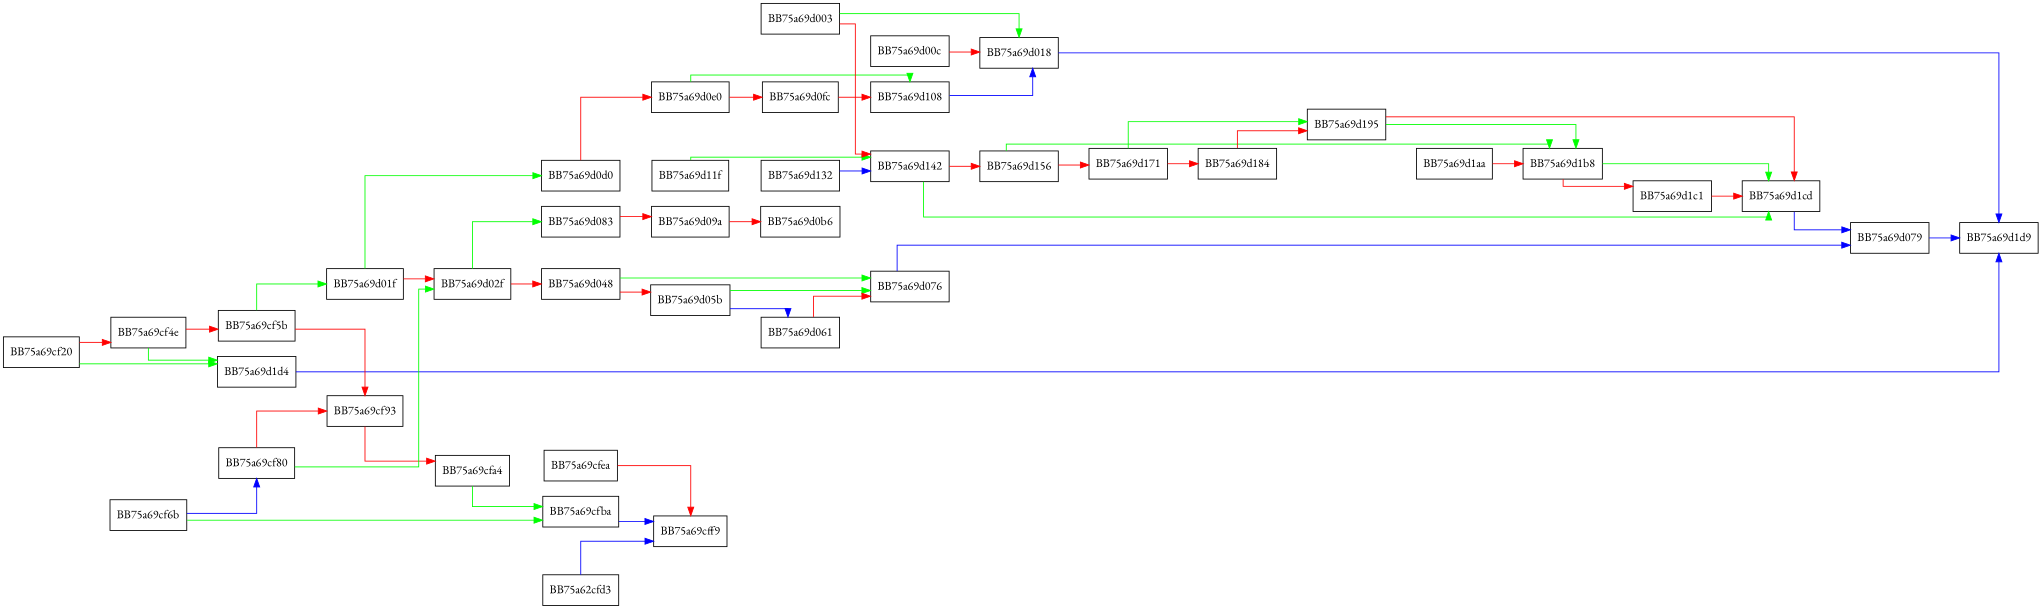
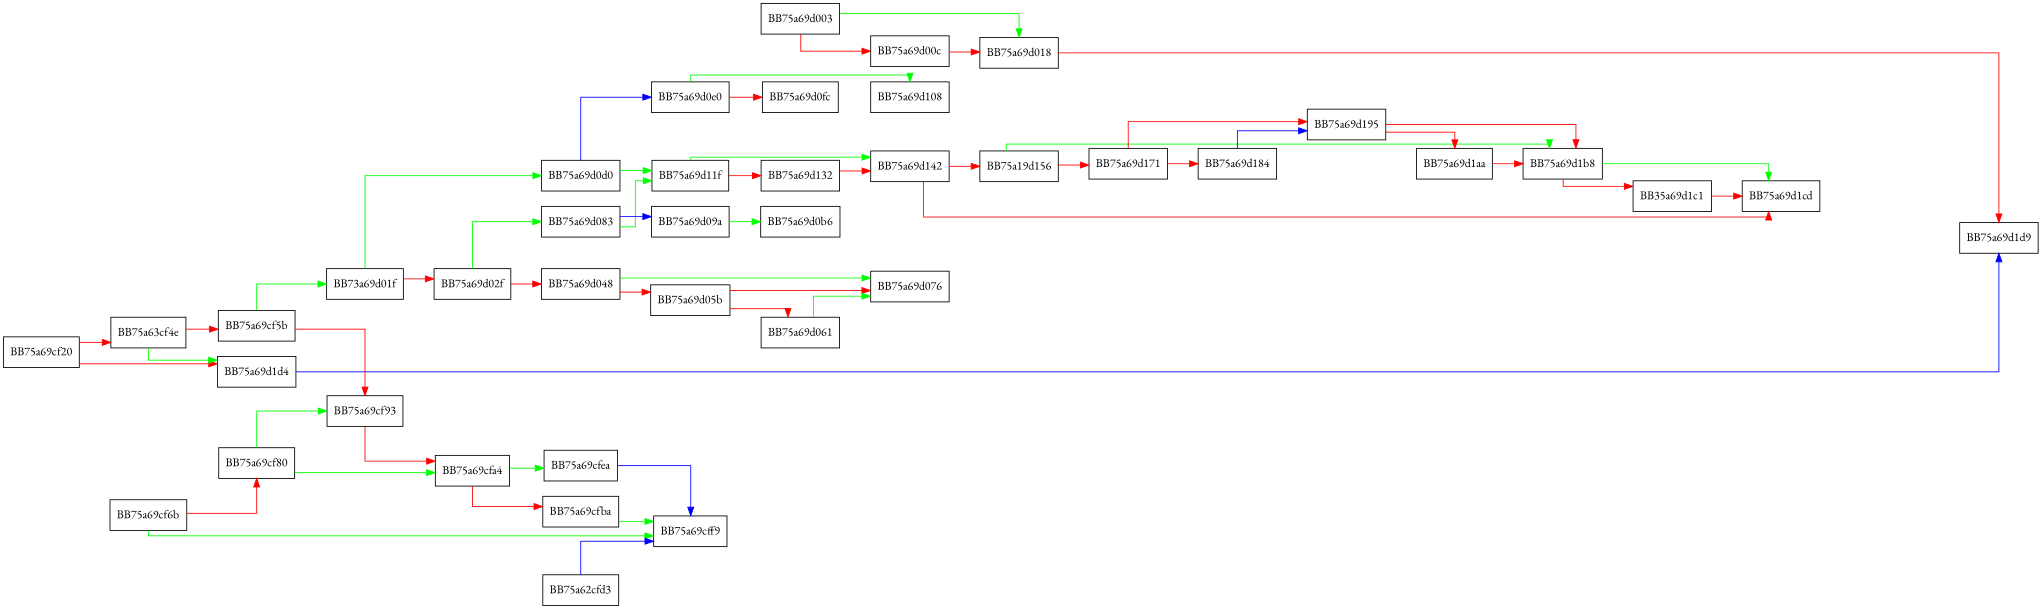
edge "BB75a69d018" -> "BB75a69d1d9": color blue -> red
edge "BB75a69d003" -> "BB75a69d142": now "BB75a69d003" -> "BB75a69d00c"
edge "BB75a69d108" -> "BB75a69d018": removed
edge "BB75a69d0fc" -> "BB75a69d108": removed
edge "BB75a69d0d0" -> "BB75a69d0e0": color red -> blue
edge "BB75a69d195" -> "BB75a69d1cd": now "BB75a69d195" -> "BB75a69d1aa"
edge "BB75a69d171" -> "BB75a69d195": color green -> red
edge "BB75a69d195" -> "BB75a69d1b8": color green -> red
edge "BB75a69d184" -> "BB75a69d195": color red -> blue
node "BB75a69d156": label "BB75a69d156" -> "BB75a19d156"
edge "BB75a69d0d0" -> "BB75a69d11f": added
edge "BB75a69d132" -> "BB75a69d142": color blue -> red
edge "BB75a69d11f" -> "BB75a69d132": added
node "BB75a69d1c1": label "BB75a69d1c1" -> "BB35a69d1c1"
edge "BB75a69d083" -> "BB75a69d11f": added
edge "BB75a69d083" -> "BB75a69d09a": color red -> blue
edge "BB75a69d142" -> "BB75a69d1cd": color green -> red
edge "BB75a69d09a" -> "BB75a69d0b6": color red -> green
node "BB75a69d079": removed
node "BB75a69d01f": label "BB75a69d01f" -> "BB73a69d01f"
edge "BB75a69d05b" -> "BB75a69d076": color green -> red
edge "BB75a69d061" -> "BB75a69d076": color red -> green
edge "BB75a69d05b" -> "BB75a69d061": color blue -> red
node "BB75a69cf4e": label "BB75a69cf4e" -> "BB75a63cf4e"
edge "BB75a69cf20" -> "BB75a69d1d4": color green -> red
edge "BB75a69cf80" -> "BB75a69cf93": color red -> green
edge "BB75a69cf80" -> "BB75a69d02f": now "BB75a69cf80" -> "BB75a69cfa4"
edge "BB75a69cfea" -> "BB75a69cff9": color red -> blue
edge "BB75a69cfa4" -> "BB75a69cfea": added
edge "BB75a69cfa4" -> "BB75a69cfba": color green -> red
edge "BB75a69cf6b" -> "BB75a69cf80": color blue -> red
edge "BB75a69cf6b" -> "BB75a69cfba": now "BB75a69cf6b" -> "BB75a69cff9"
edge "BB75a69cfba" -> "BB75a69cff9": color blue -> green
